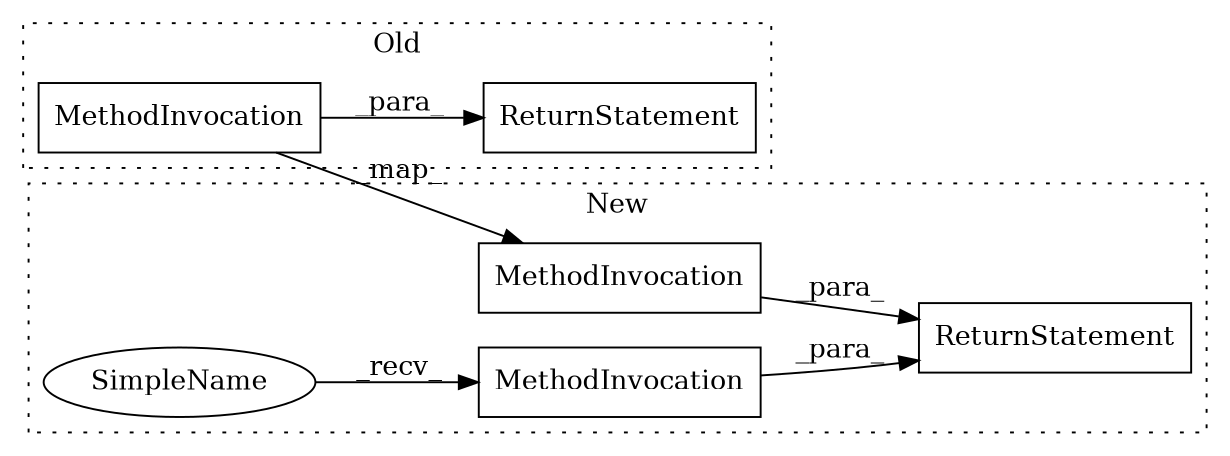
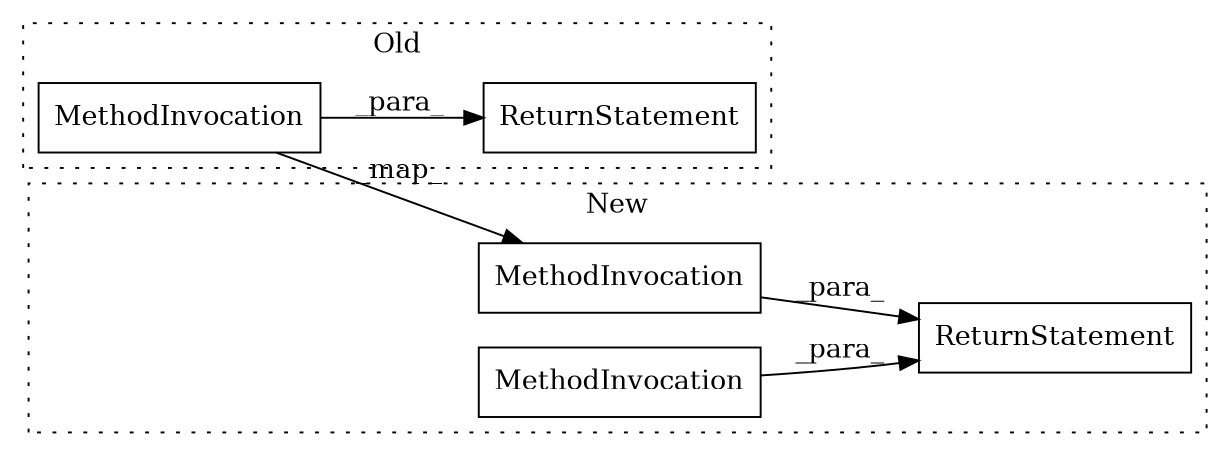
node "SimpleName": removed
